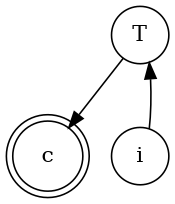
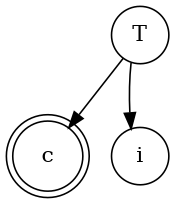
edge "i" -> "T": reversed
